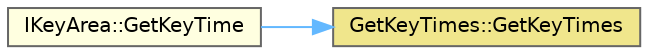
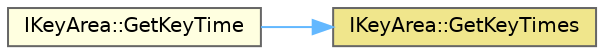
node "GetKeyTimes::GetKeyTimes": label "GetKeyTimes::GetKeyTimes" -> "IKeyArea::GetKeyTimes"
